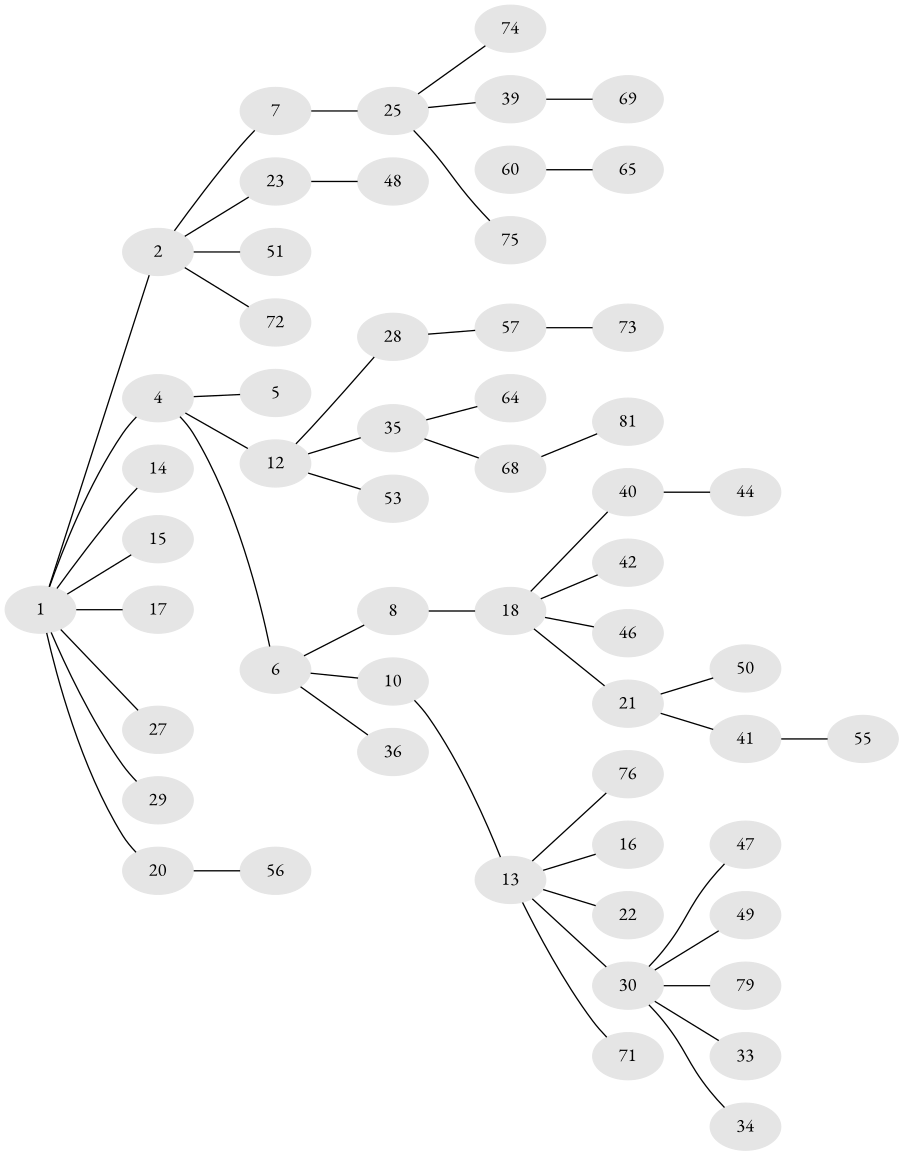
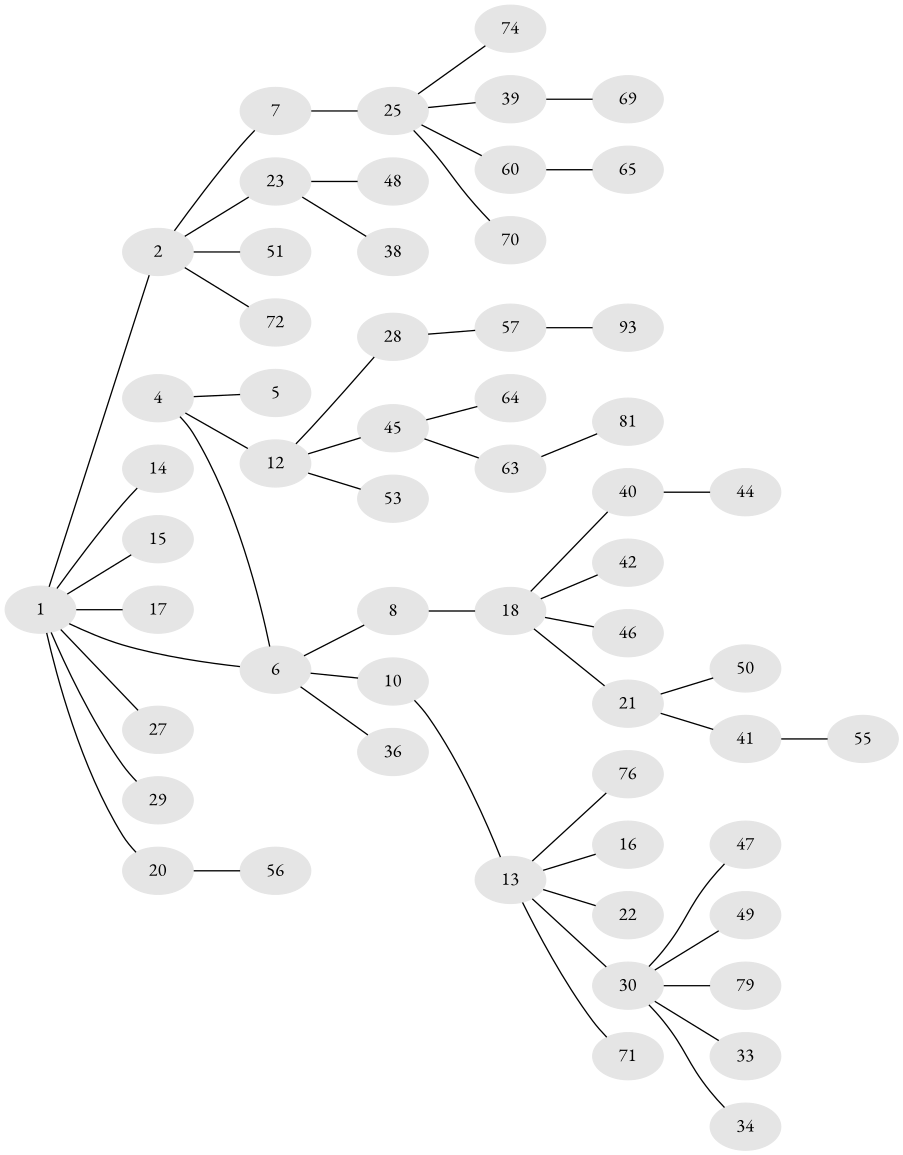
edge "25" -- "60": added
node "75": label "75" -> "70"
node "38": added
node "73": label "73" -> "93"
node "35": label "35" -> "45"
node "68": label "68" -> "63"
edge "4" -- "1": now "6" -- "1"
